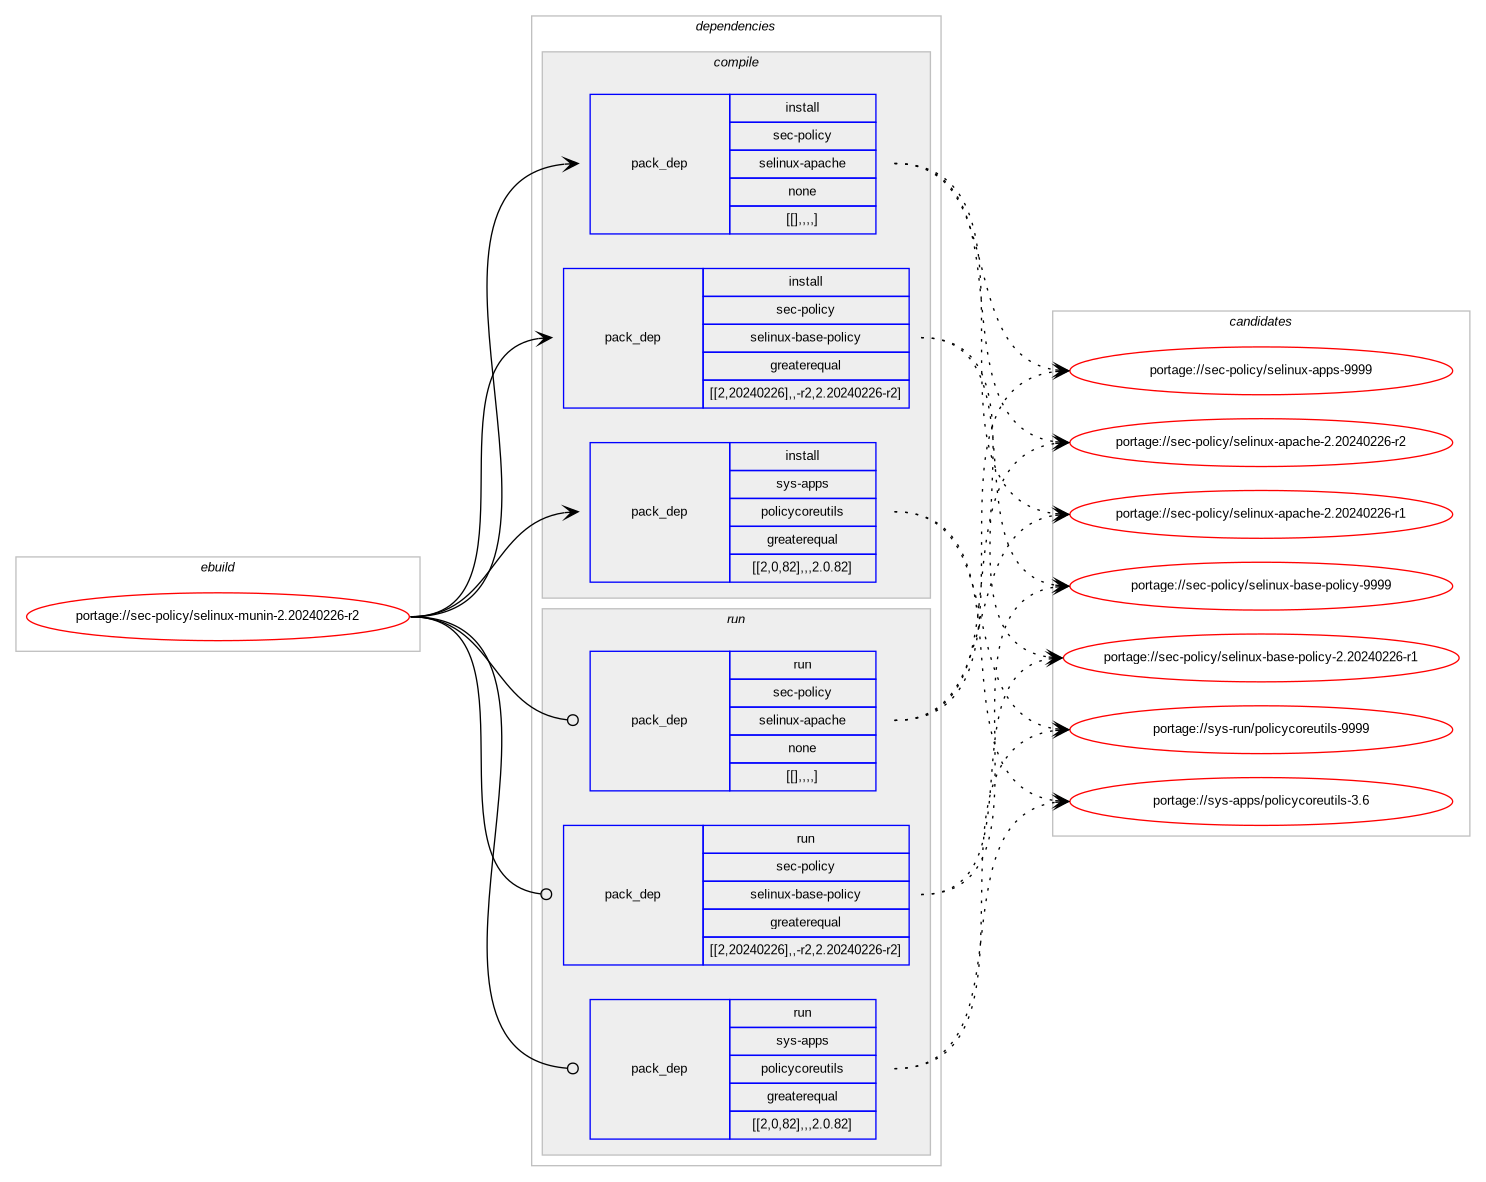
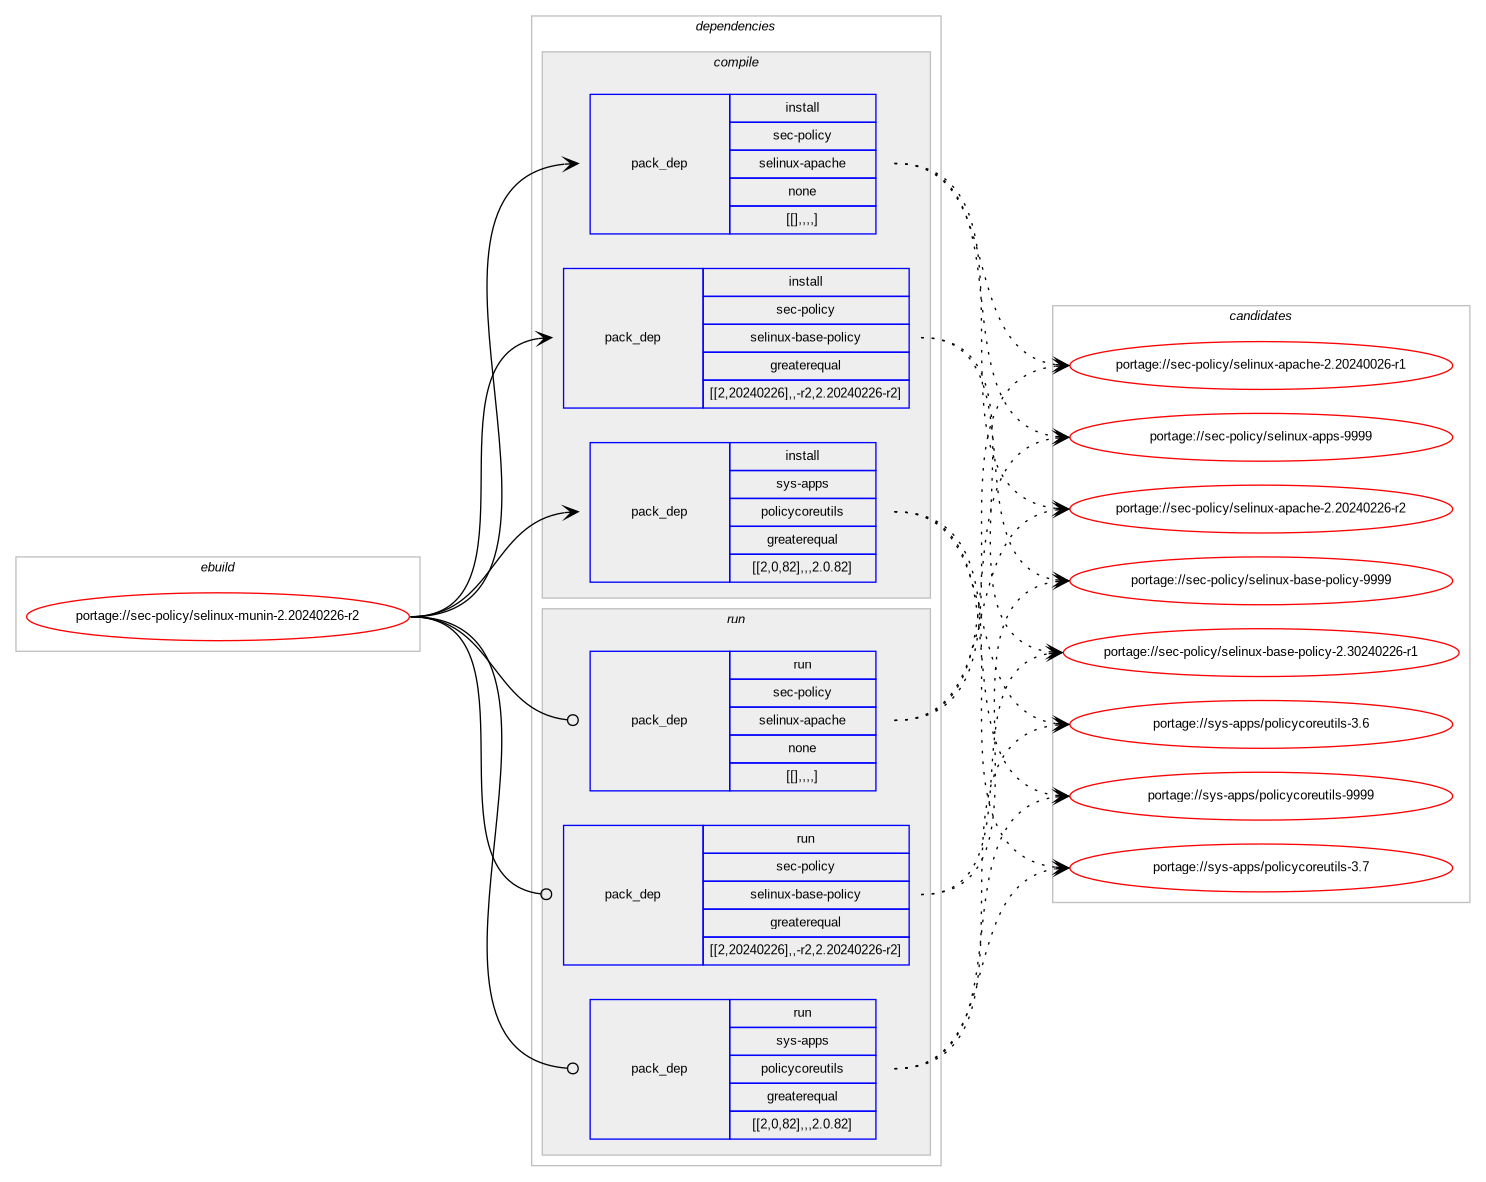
node "portage://sec-policy/selinux-apache-2.20240226-r1": label "portage://sec-policy/selinux-apache-2.20240226-r1" -> "portage://sec-policy/selinux-apache-2.20240026-r1"
node "portage://sec-policy/selinux-base-policy-2.20240226-r1": label "portage://sec-policy/selinux-base-policy-2.20240226-r1" -> "portage://sec-policy/selinux-base-policy-2.30240226-r1"
node "portage://sys-run/policycoreutils-9999": label "portage://sys-run/policycoreutils-9999" -> "portage://sys-apps/policycoreutils-9999"
node "portage://sys-apps/policycoreutils-3.7": added
